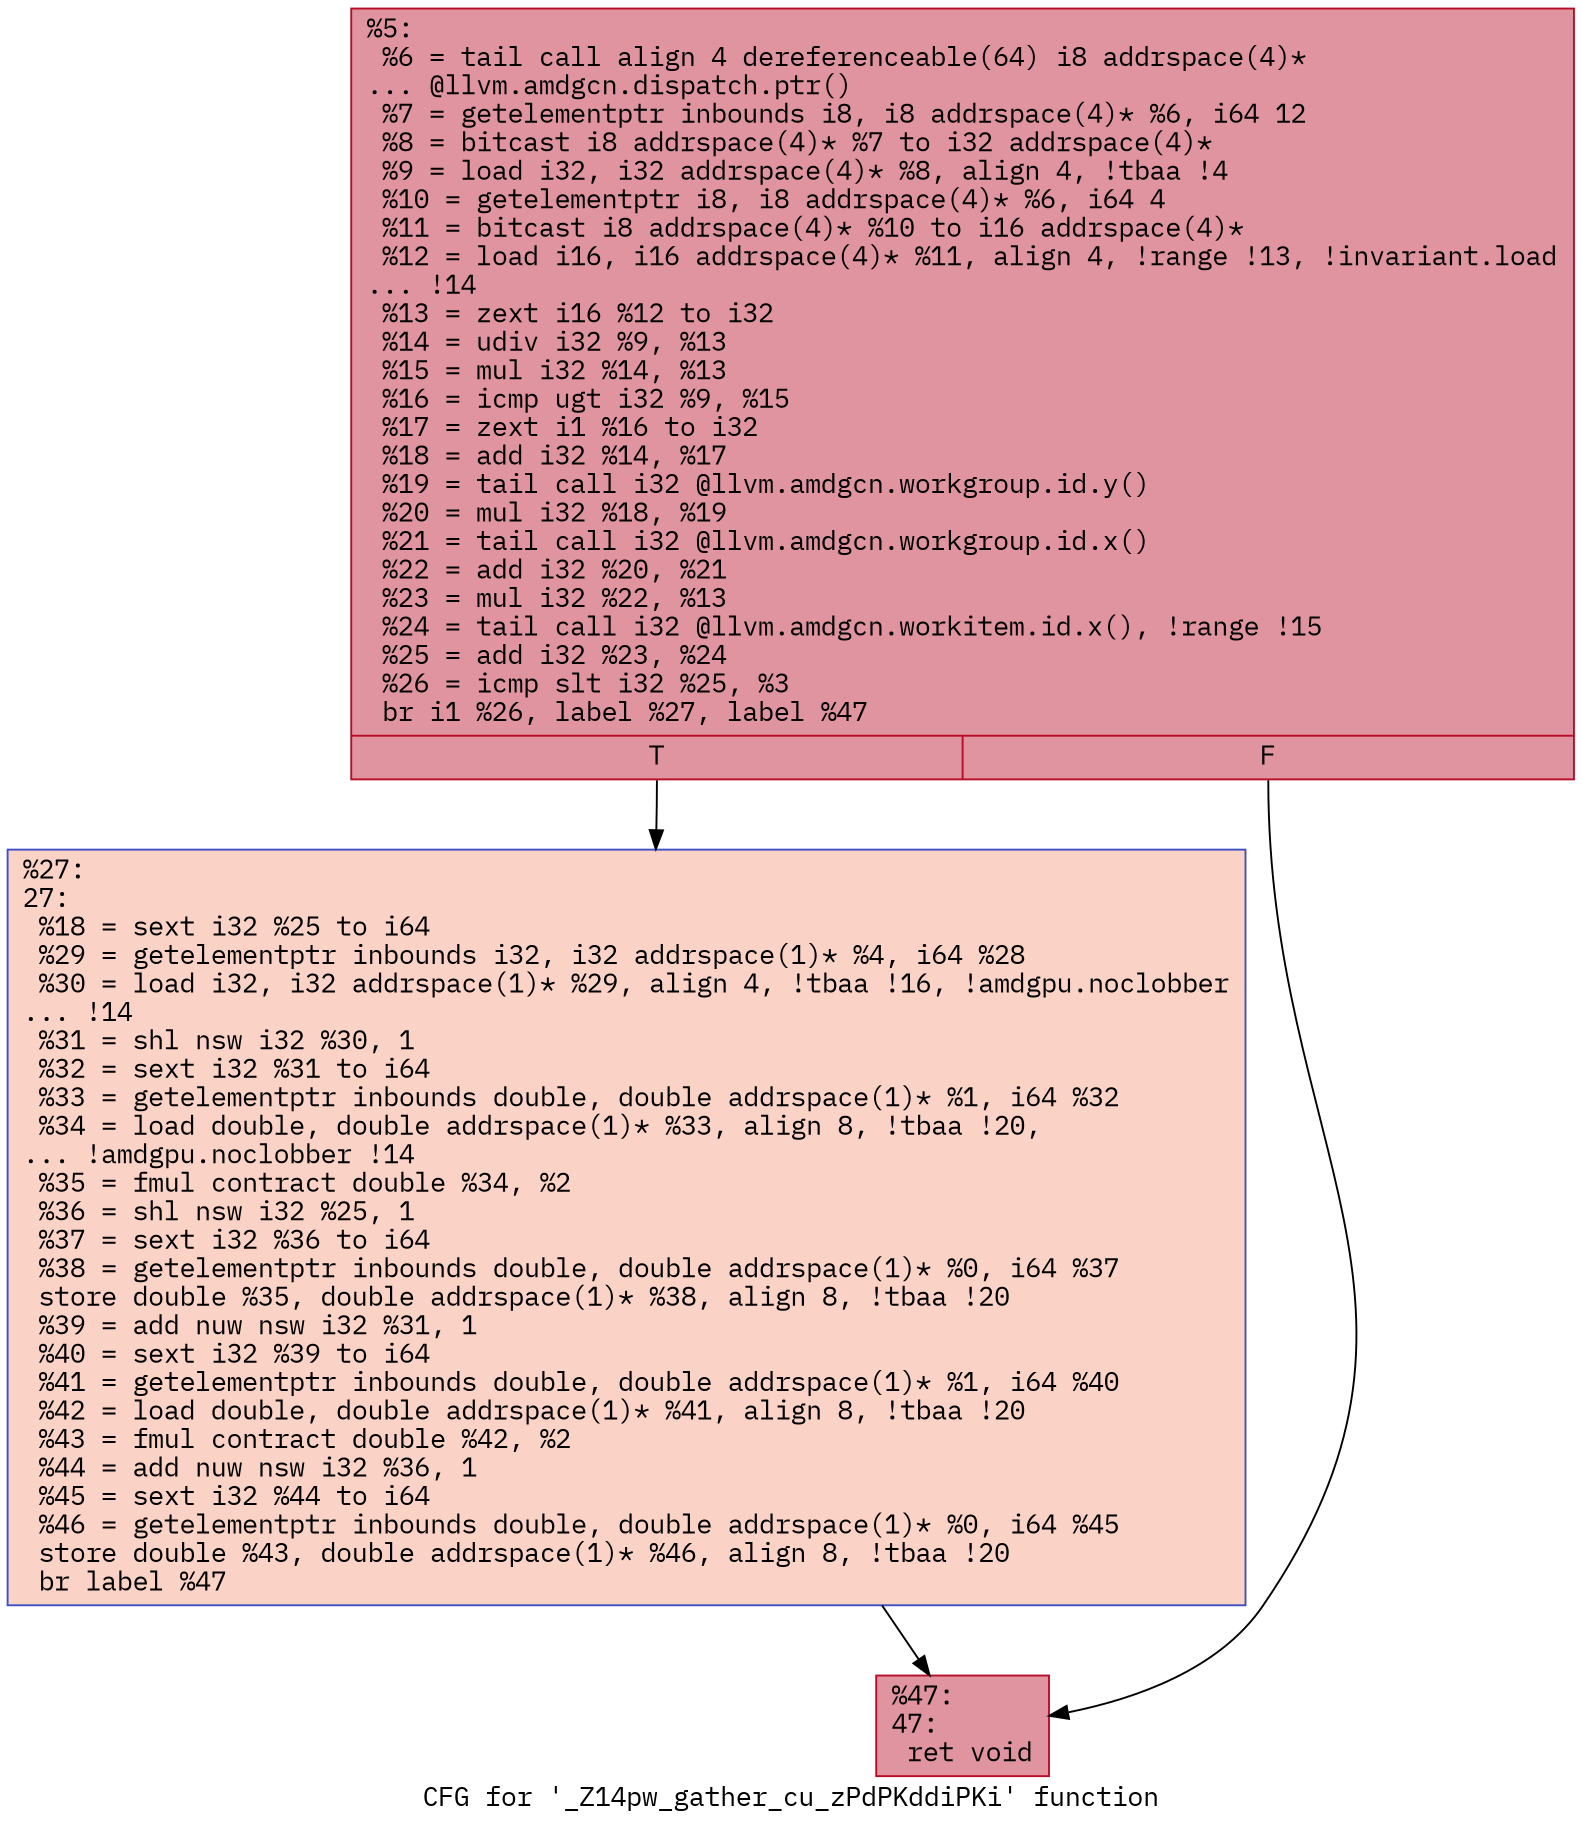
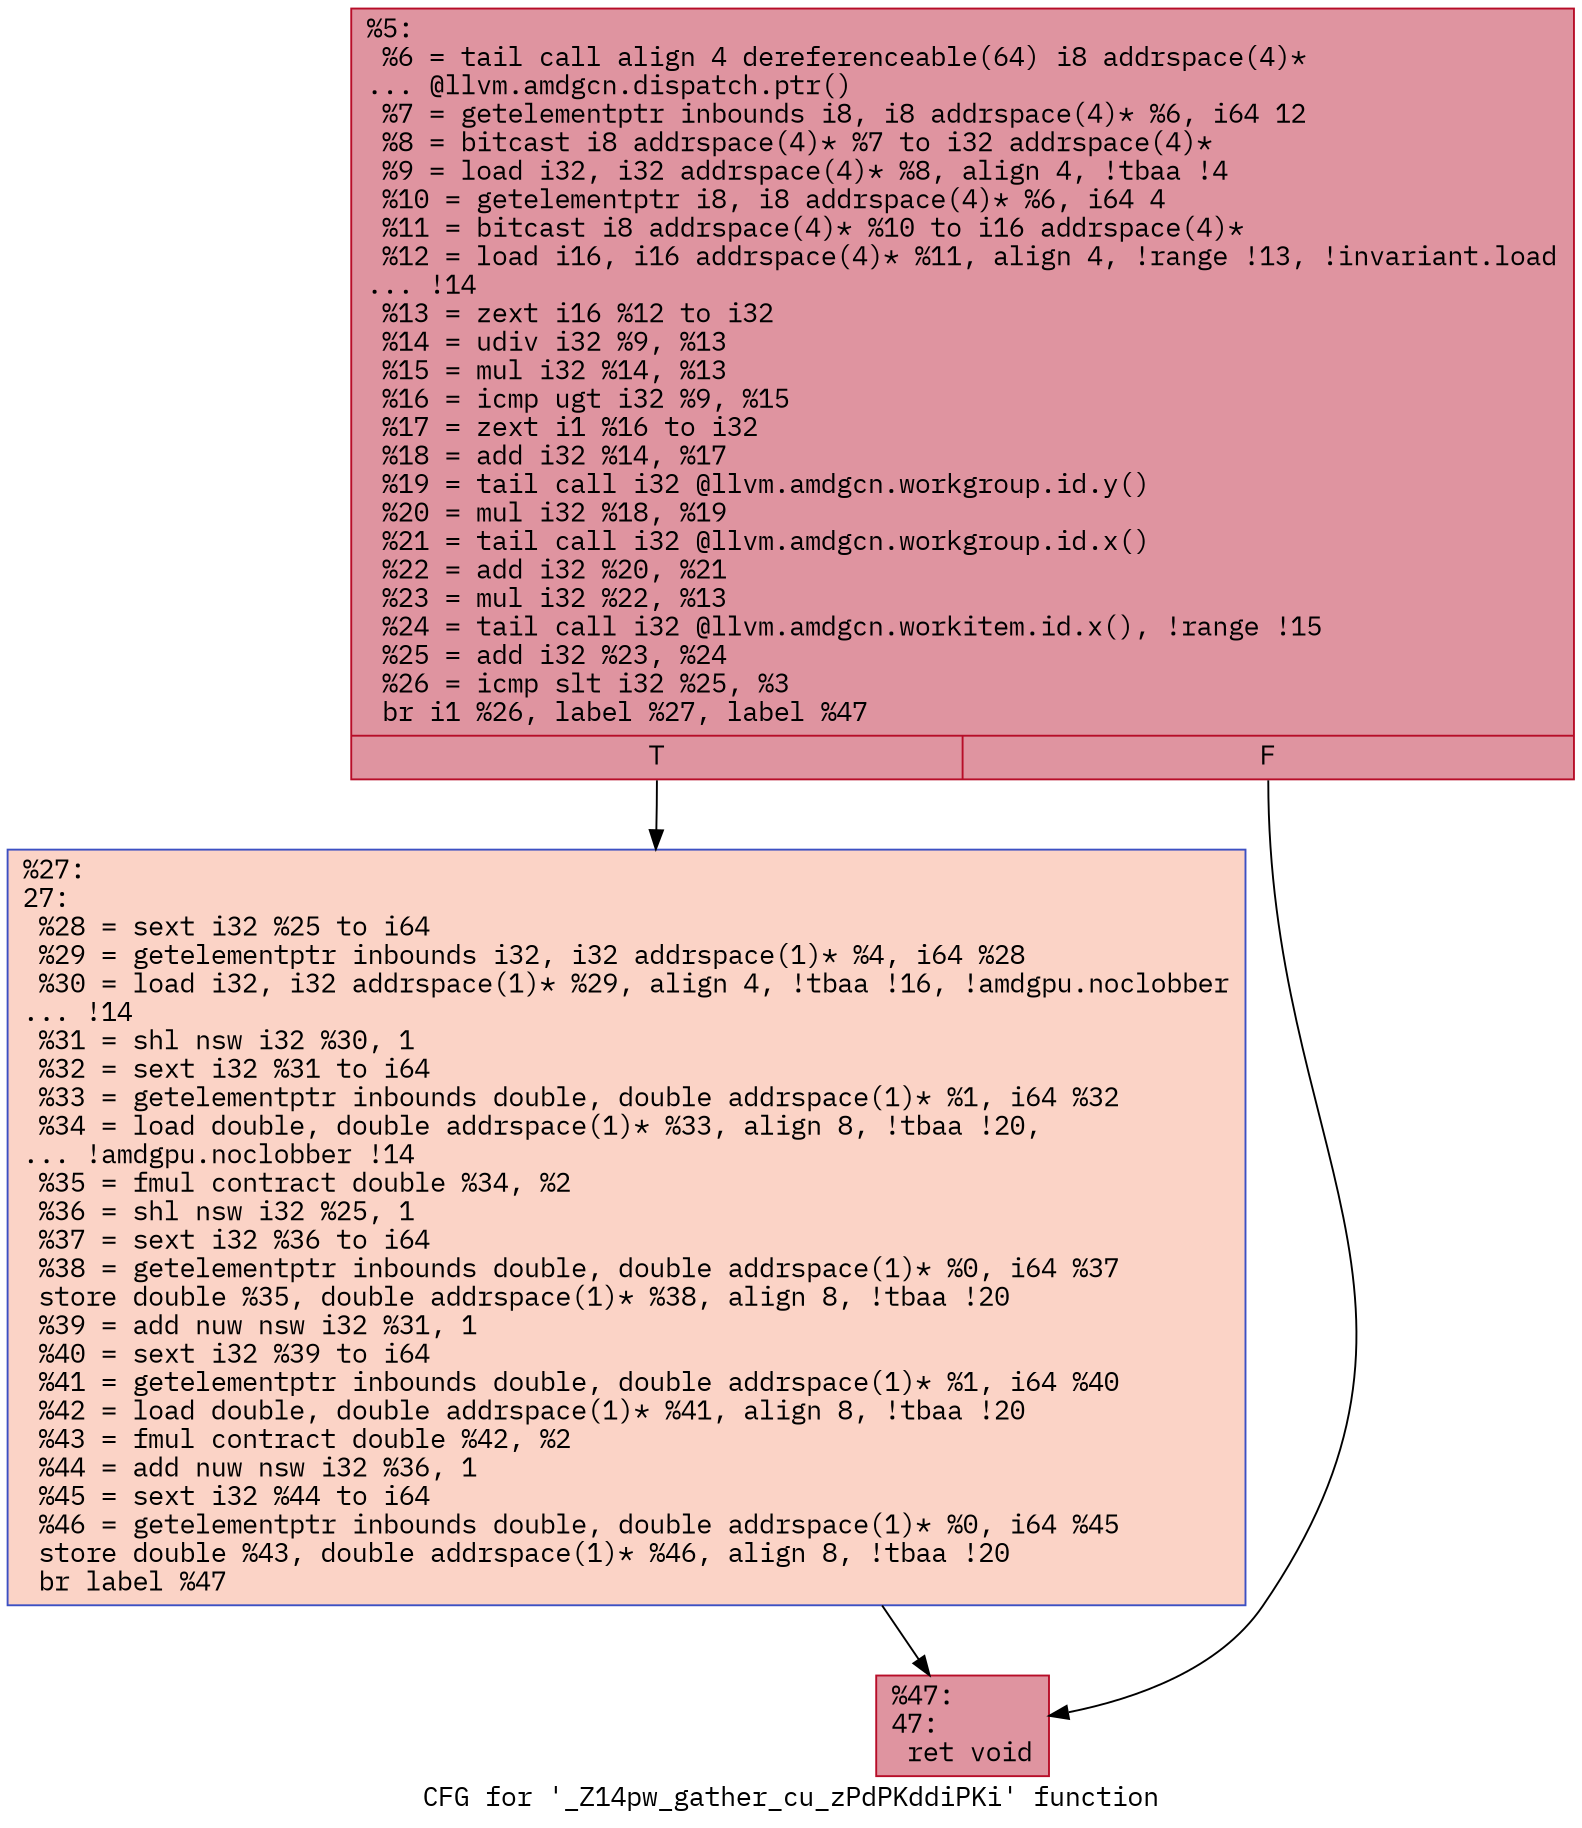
node "%27:": text "%18 = sext i32 %25 to i64" -> "%28 = sext i32 %25 to i64"
